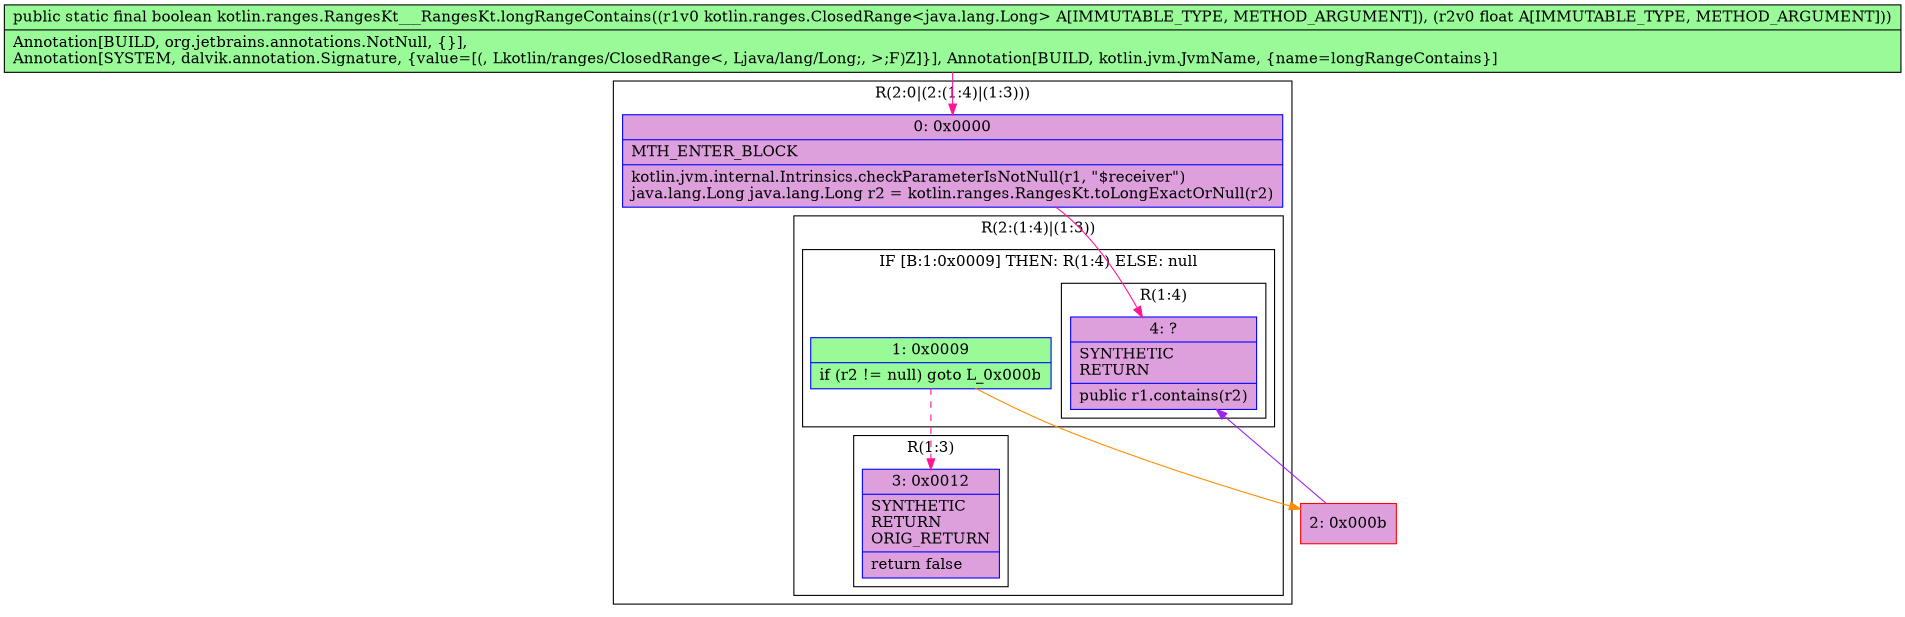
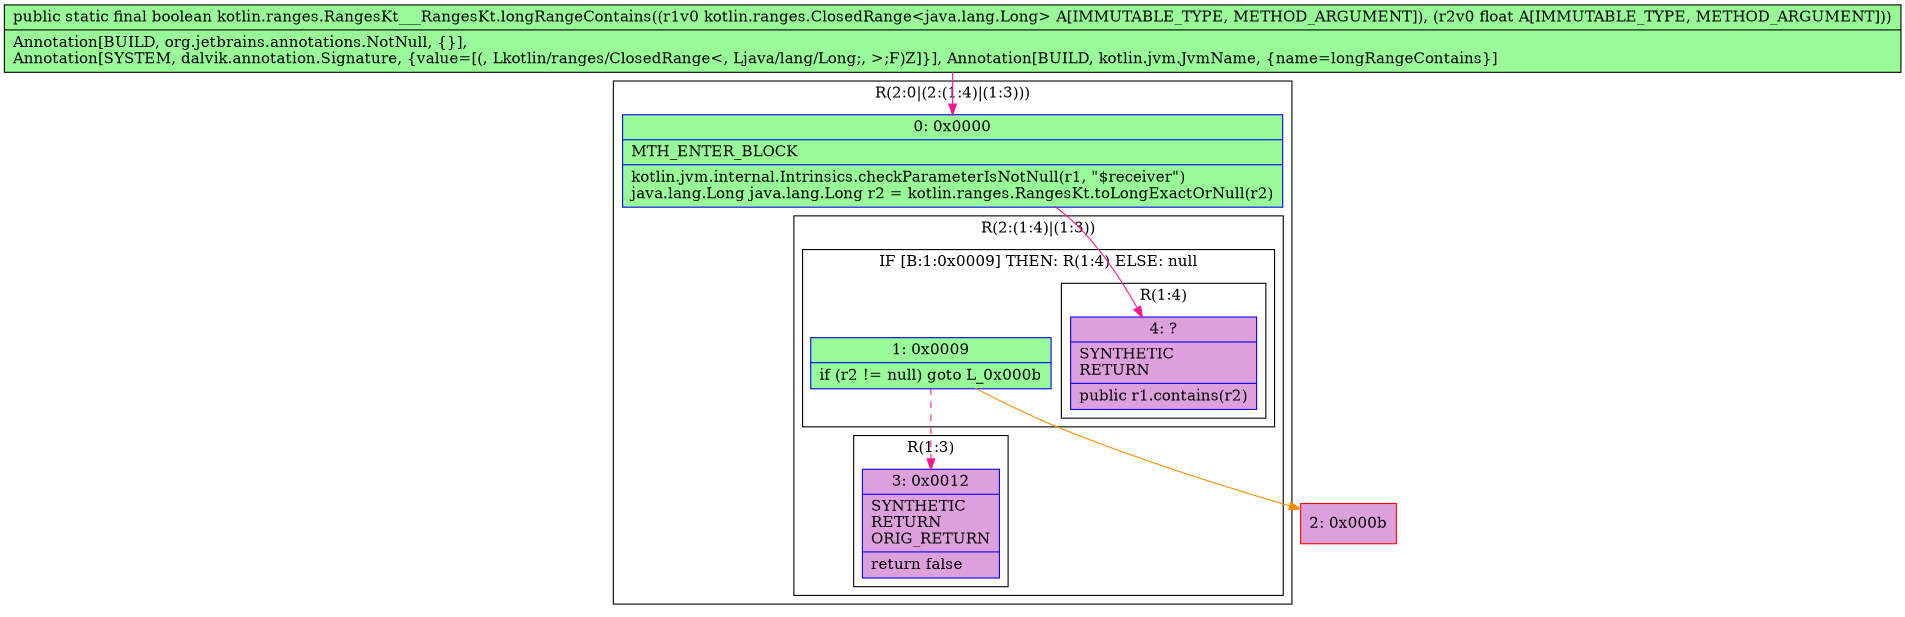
node "0: 0x0000": fillcolor plum -> palegreen
edge "2: 0x000b" -> "4: ?": removed
